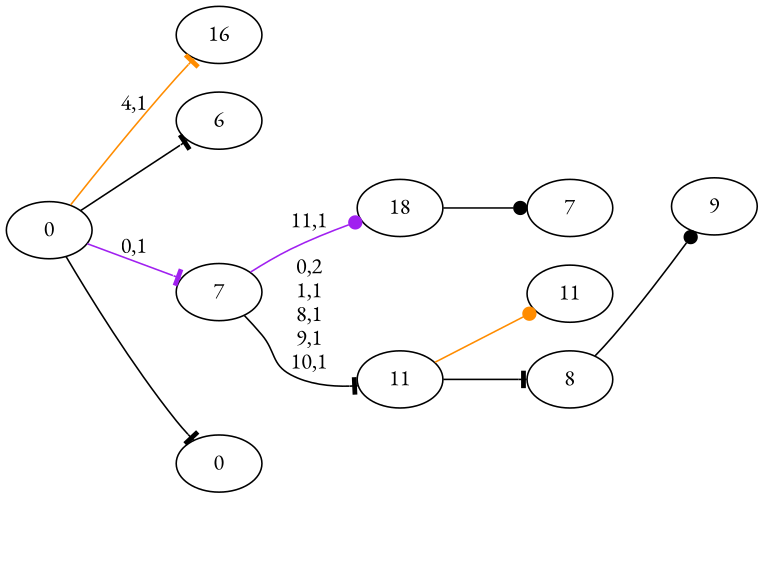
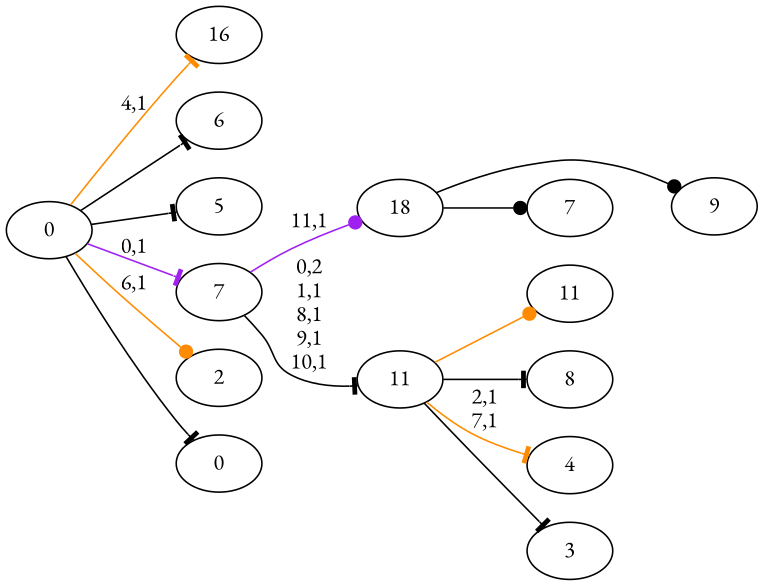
node "5": added
edge "8" -> "9": now "18" -> "9"
node "2": added
node "4": added
node "3": added
